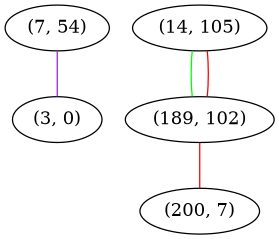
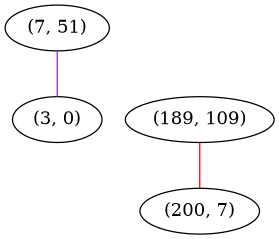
node "(7, 54)": label "(7, 54)" -> "(7, 51)"
node "(14, 105)": removed
node "(189, 102)": label "(189, 102)" -> "(189, 109)"
